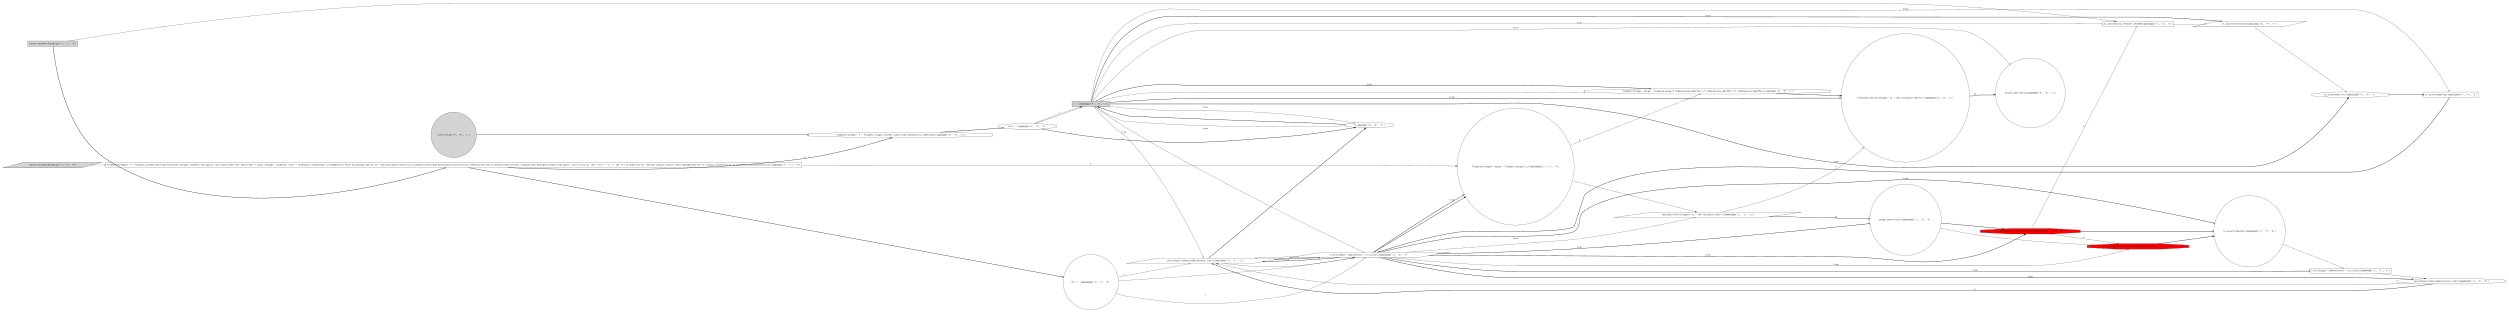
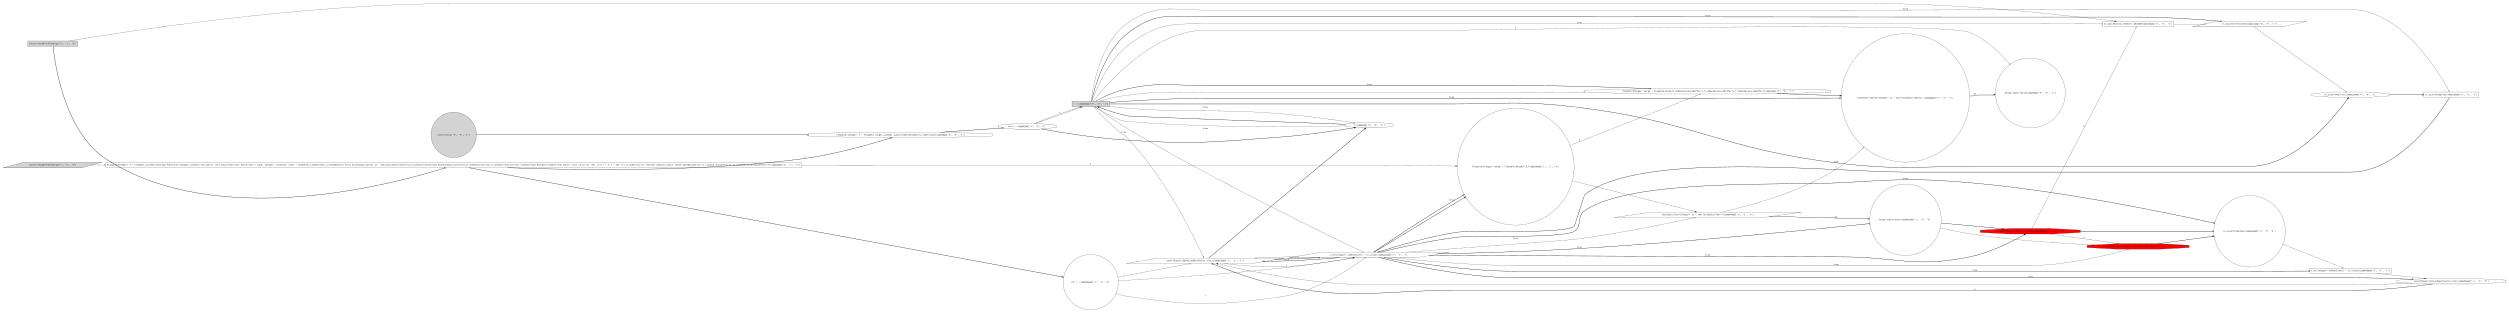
edge "i < 10@@@5@@@['0', '0', '1']" -> "merge.subscribe(ts)@@@9@@@['0', '0', '1']": label "true" -> "f"
